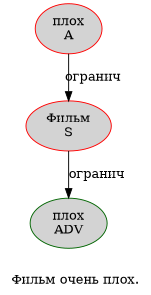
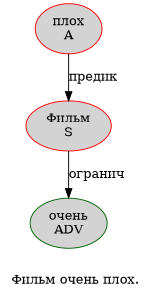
edge "плох A" -> "Фильм S": label "огранич" -> "предик"
node "плох ADV": label "плох ADV" -> "очень ADV"
